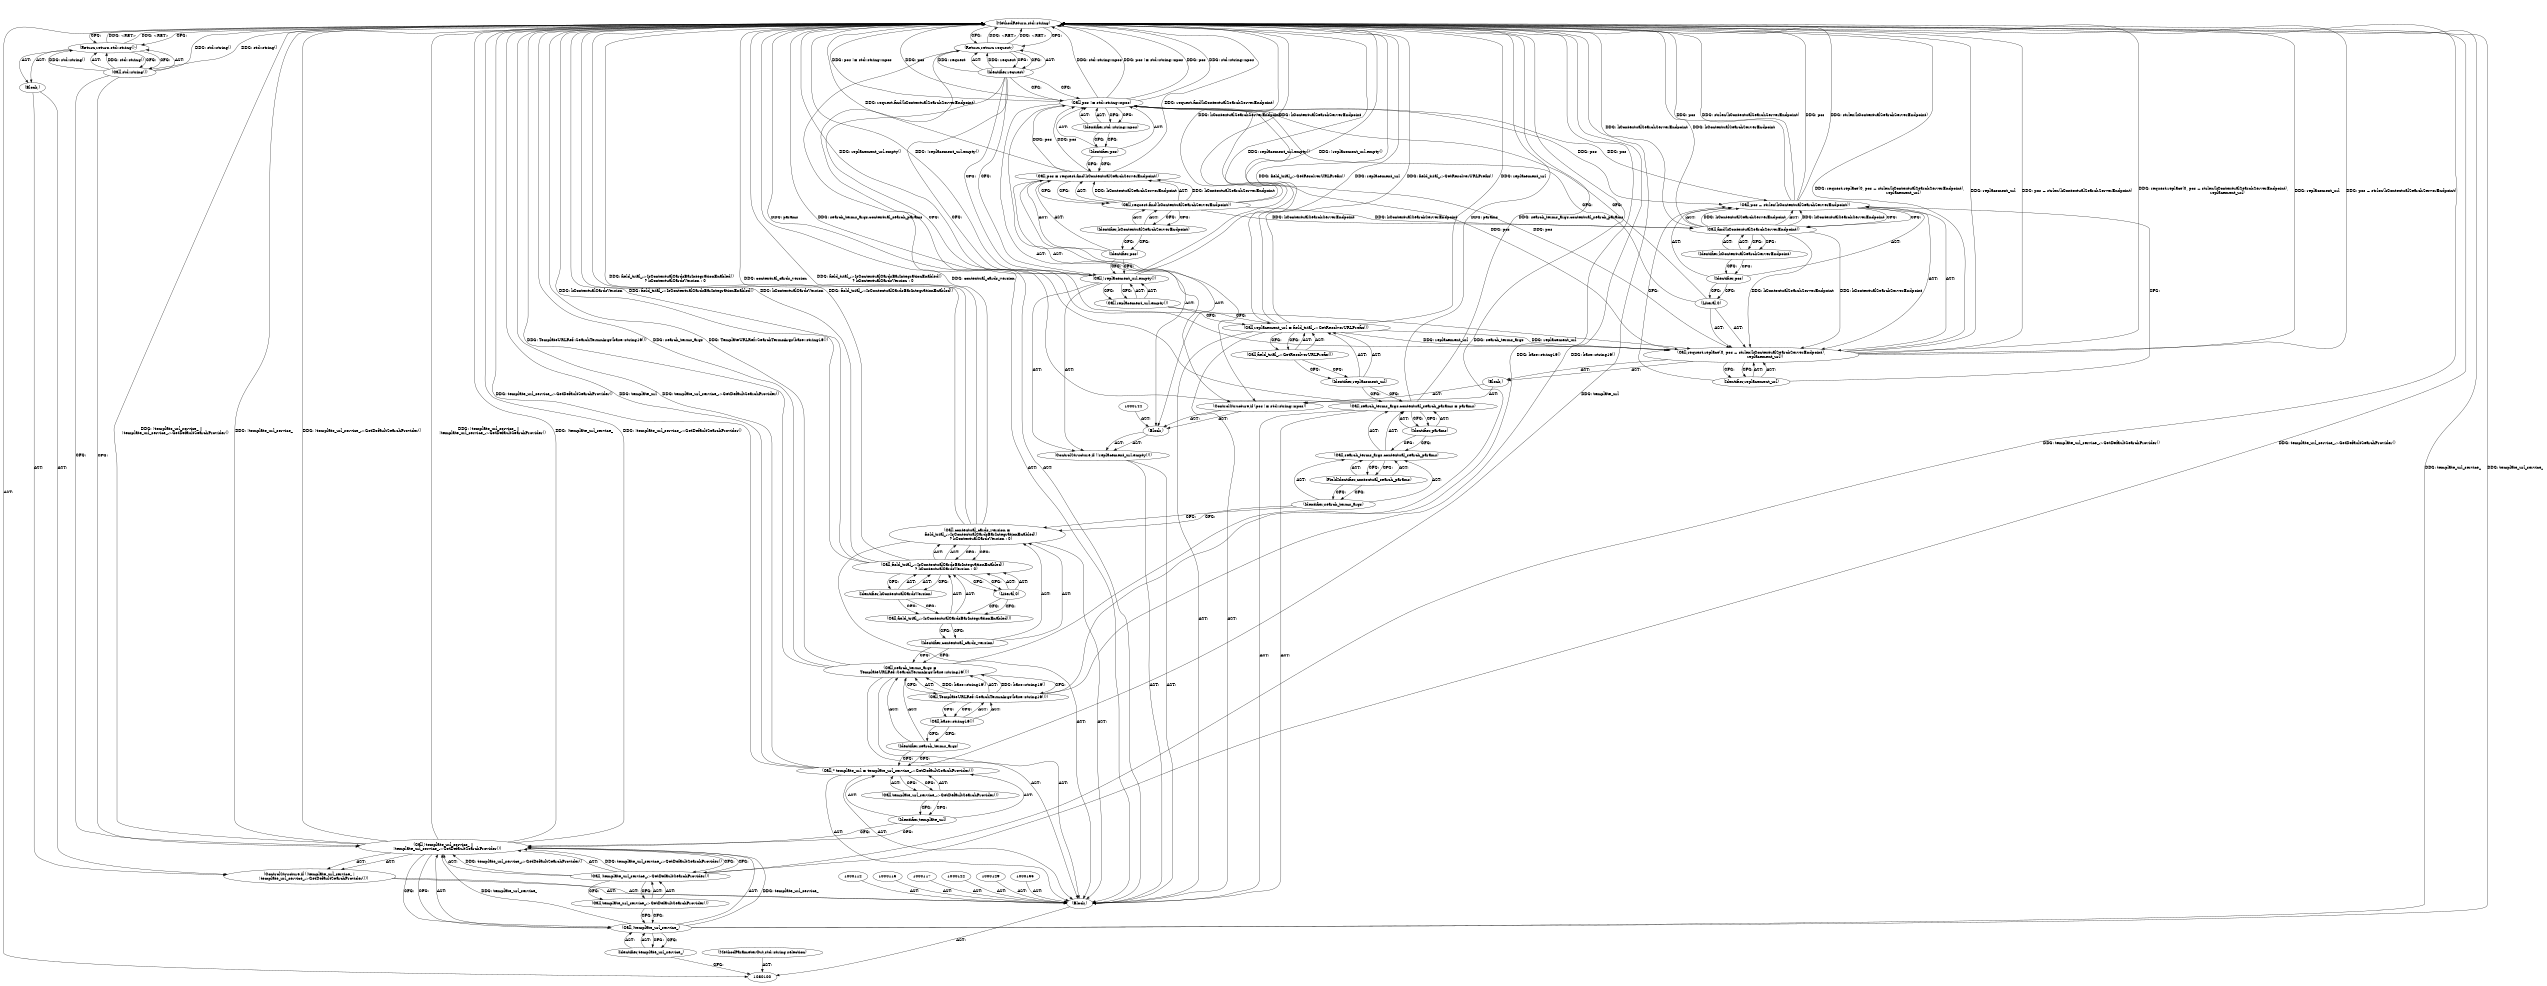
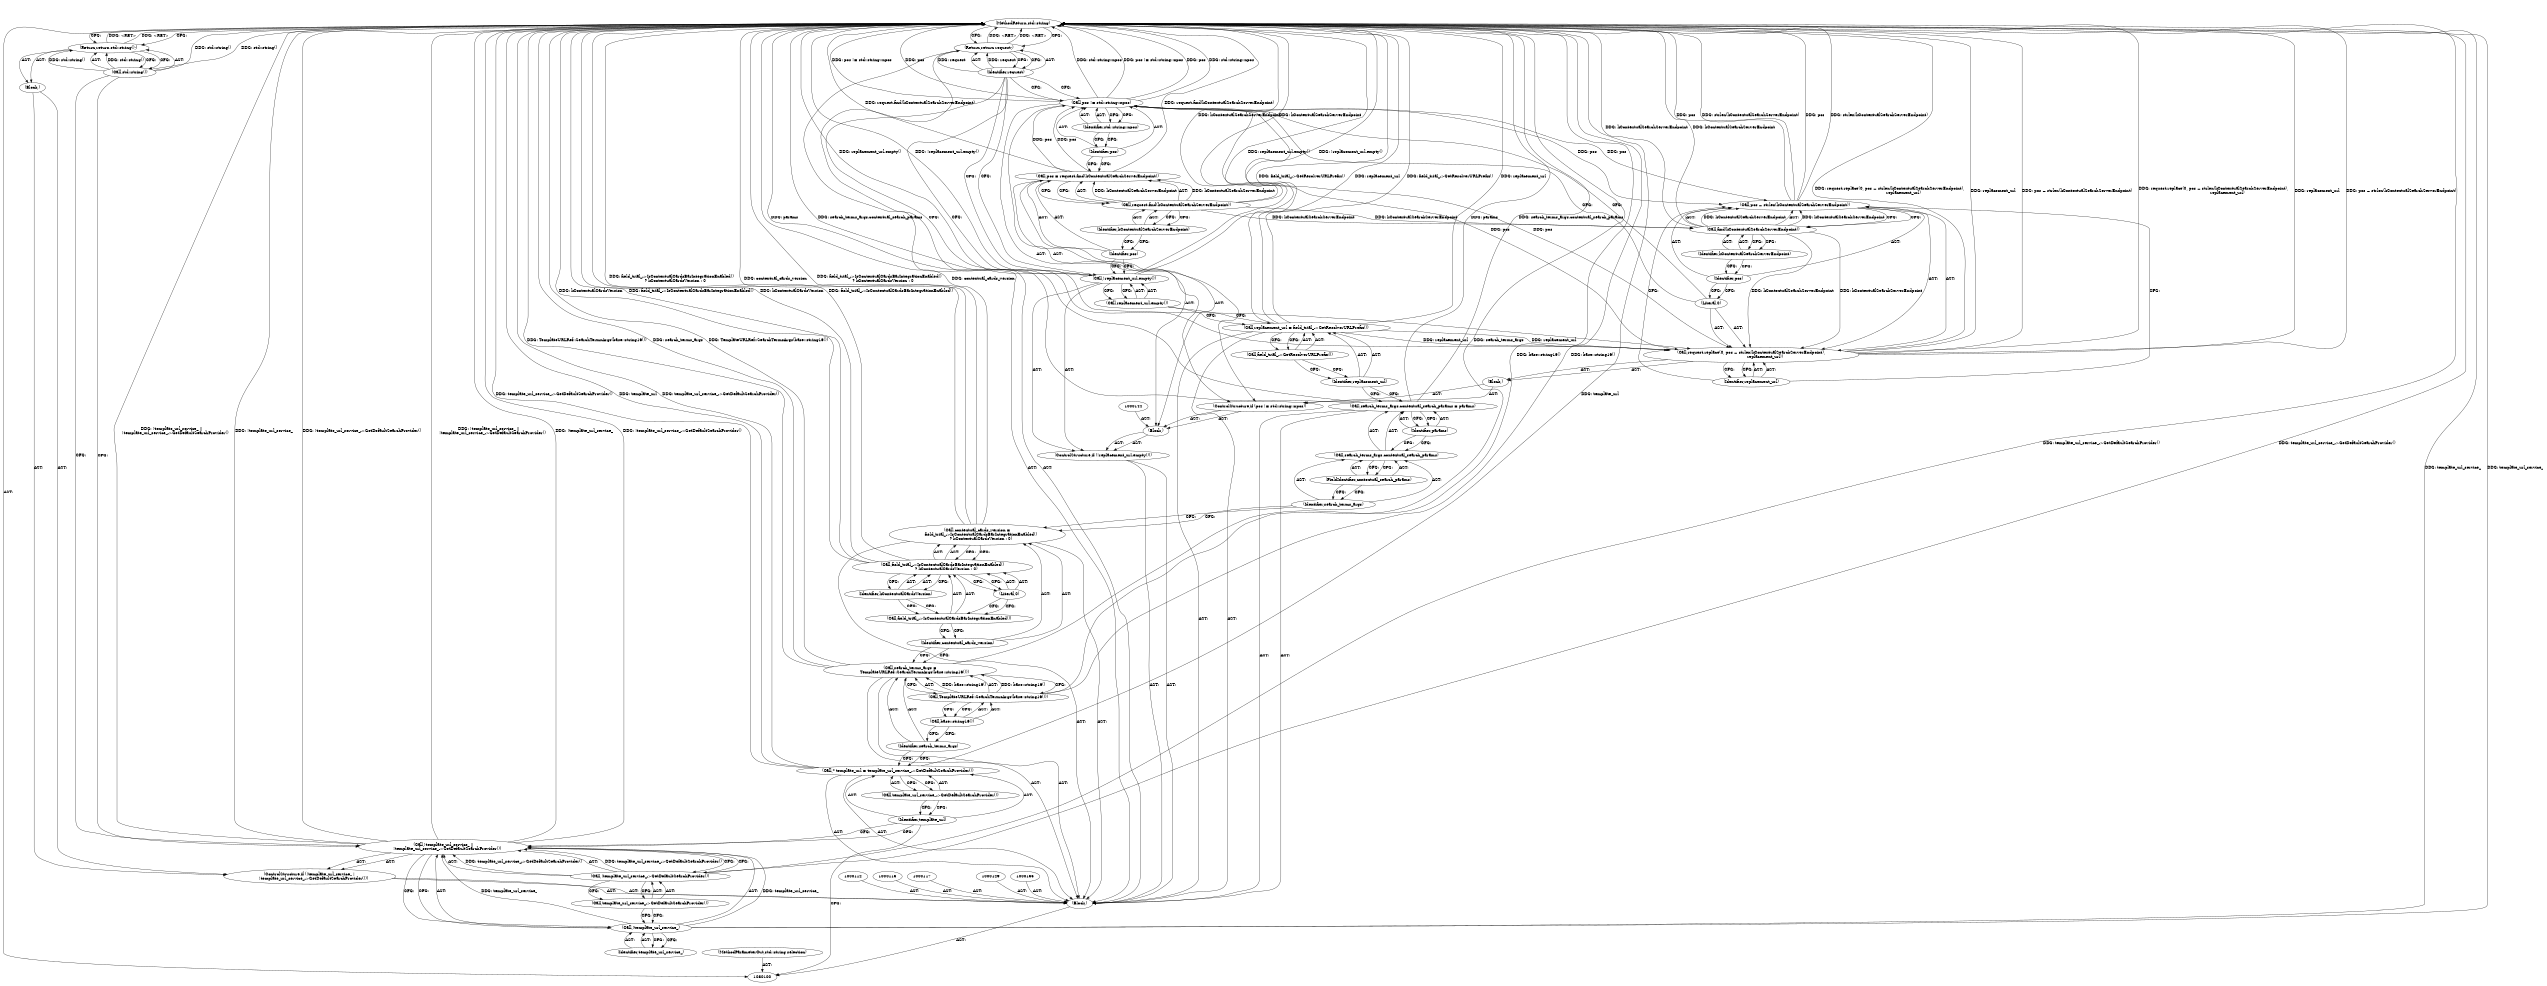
node "1000122": removed
edge "(Identifier,template_url_service_)" -> "1080100": now "(Identifier,template_url)" -> "1080100"
